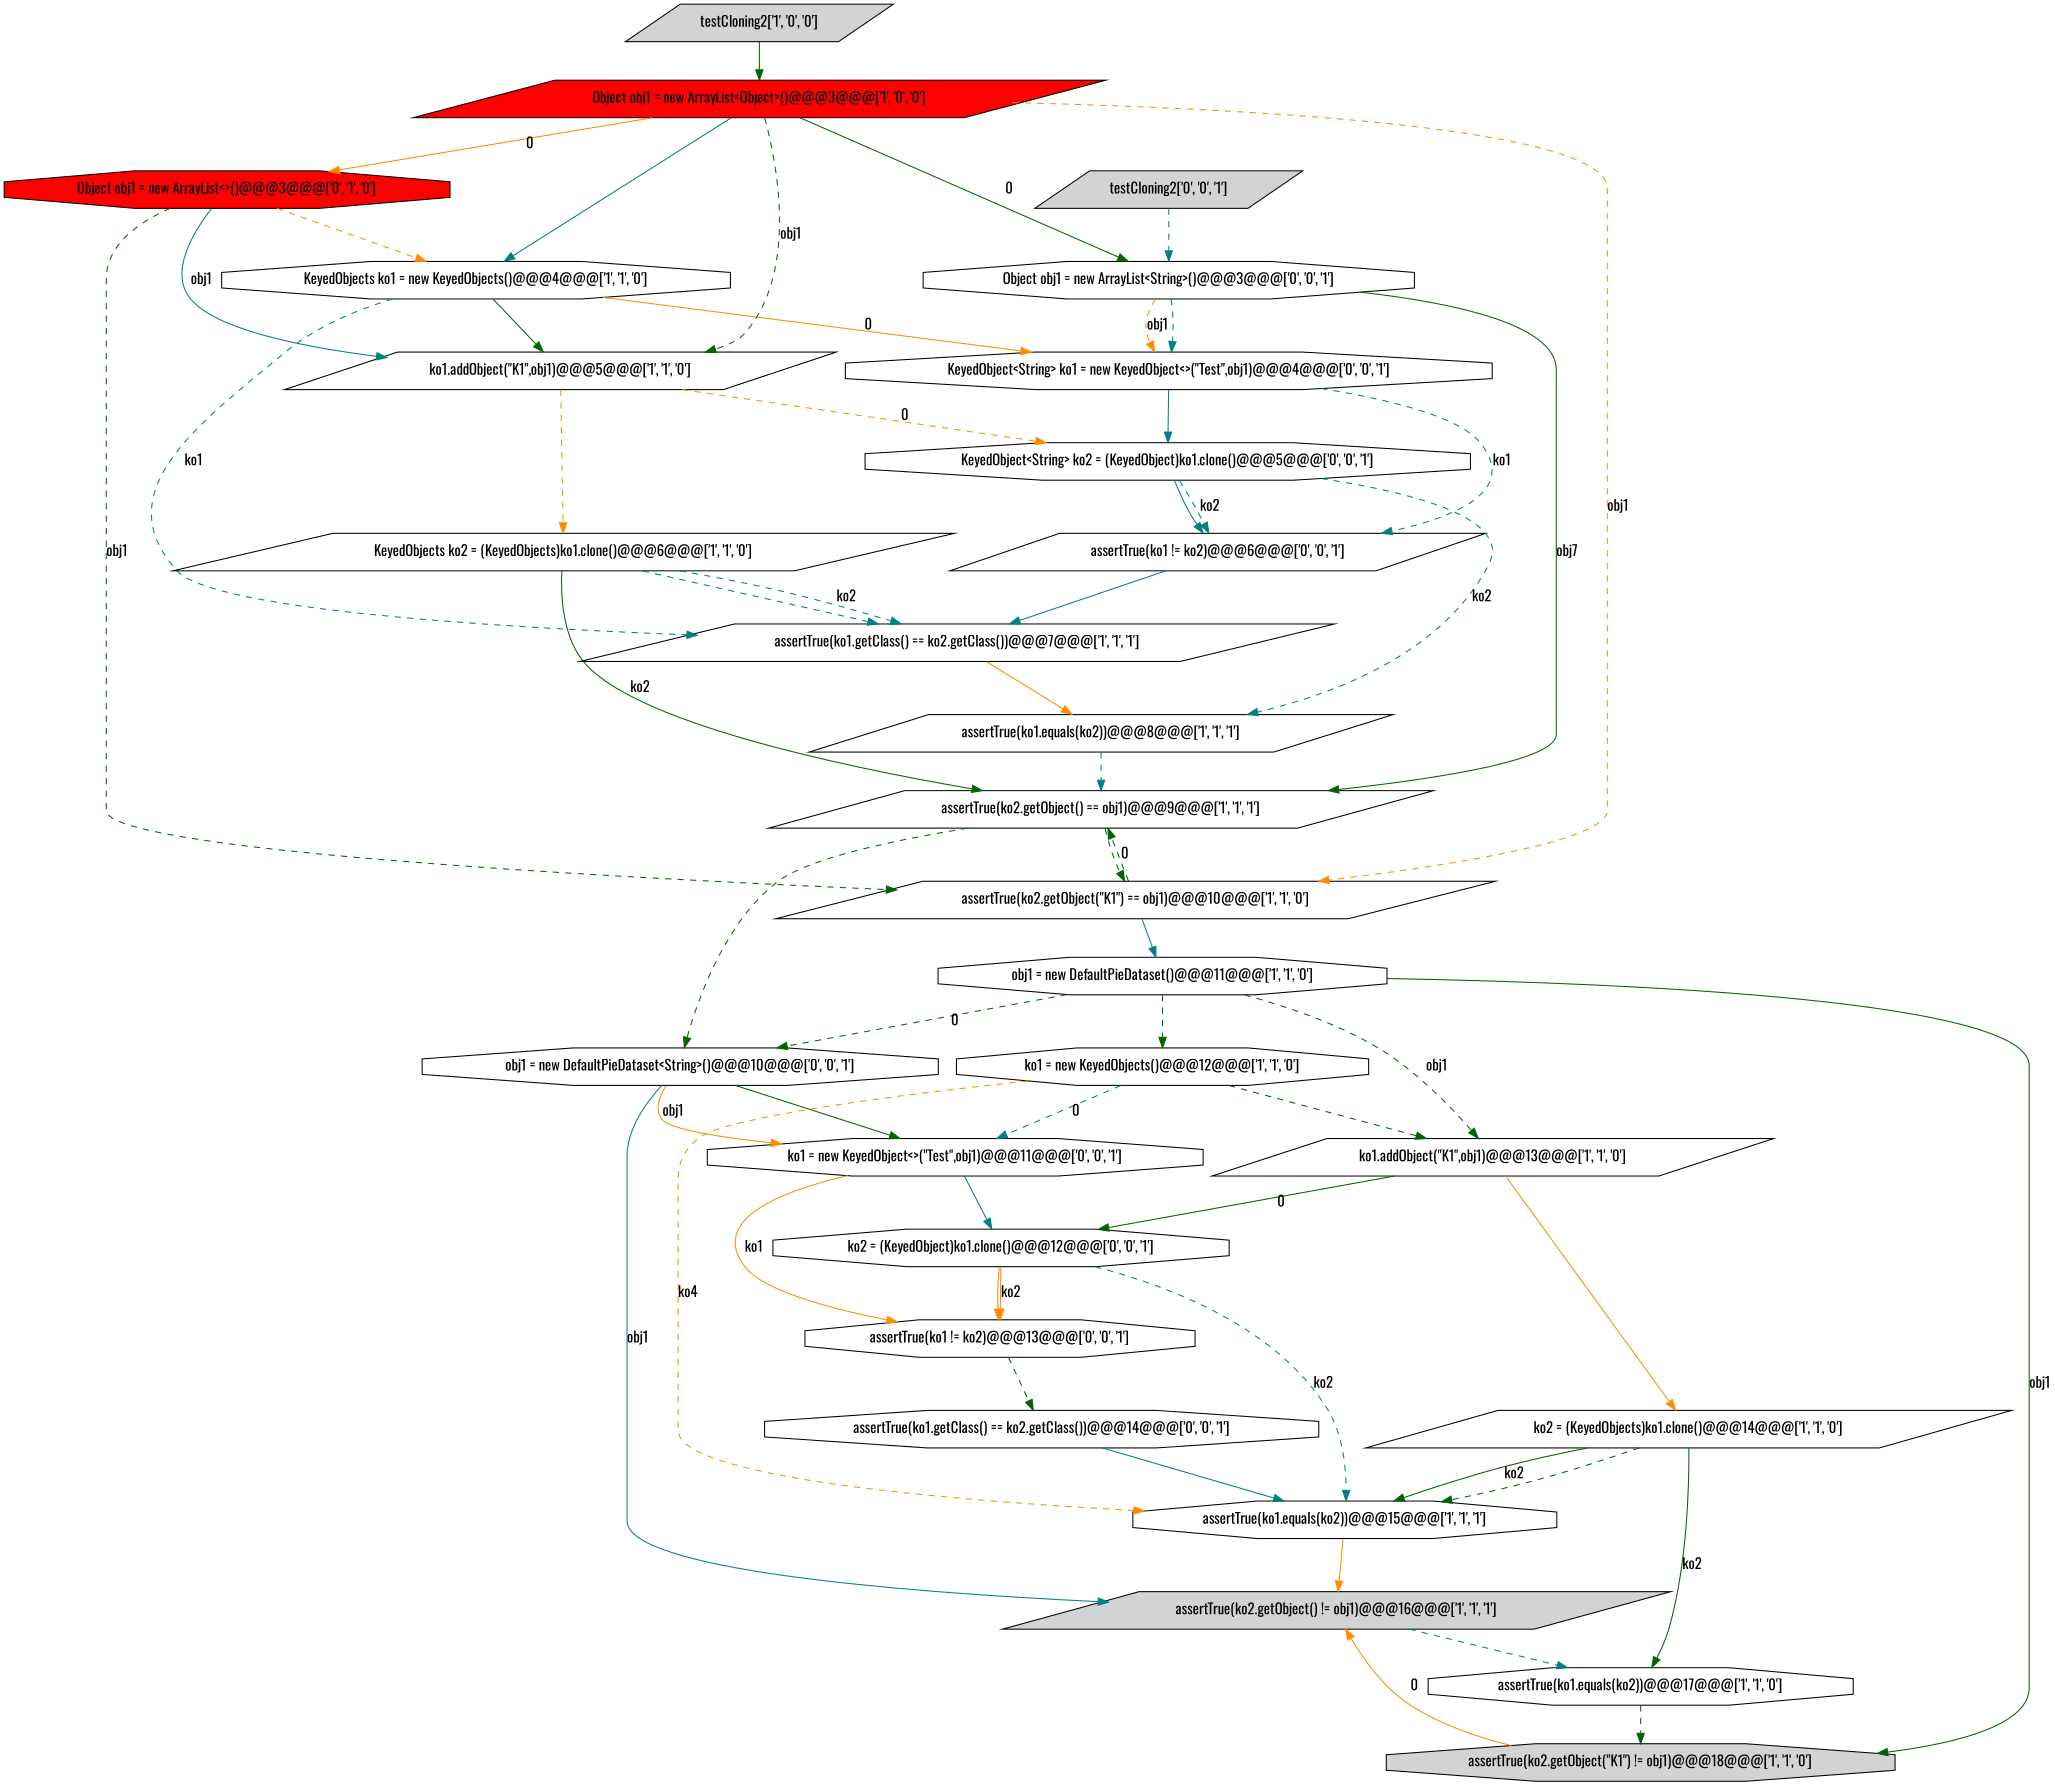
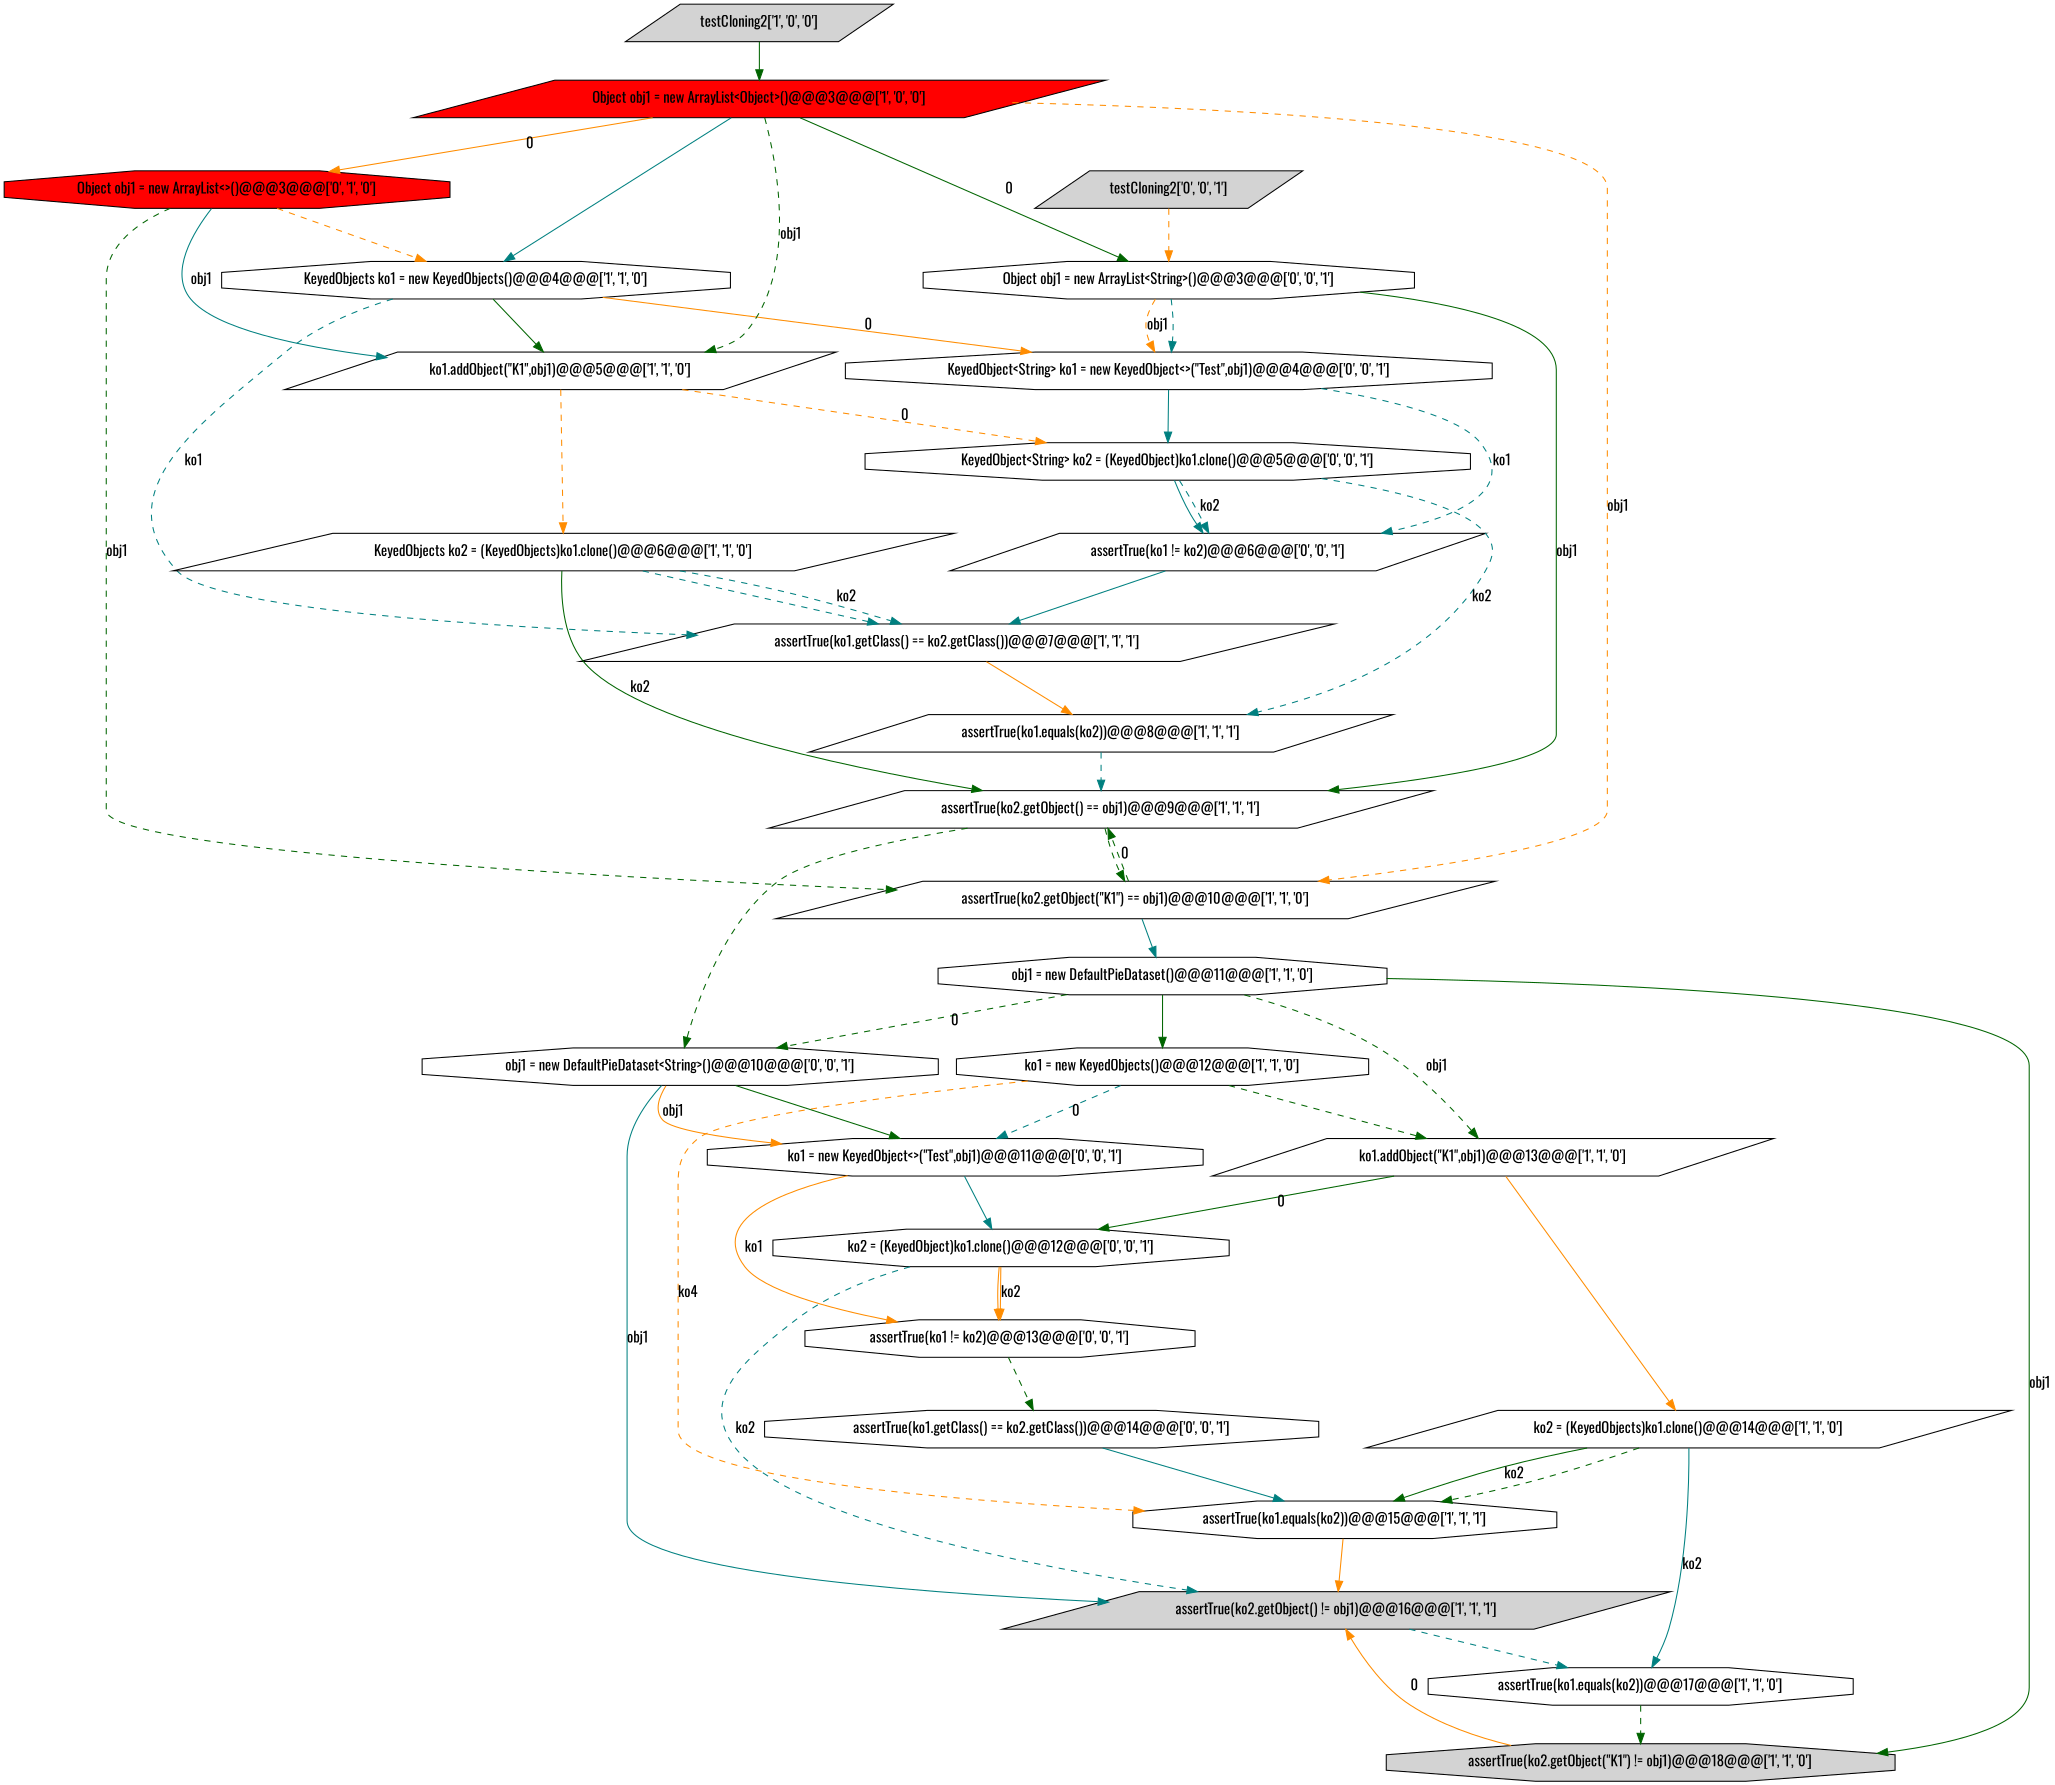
edge "testCloning2['0', '0', '1']" -> "Object obj1 = new ArrayList<String>()@@@3@@@['0', '0', '1']": color teal -> darkorange
edge "Object obj1 = new ArrayList<String>()@@@3@@@['0', '0', '1']" -> "assertTrue(ko2.getObject() == obj1)@@@9@@@['1', '1', '1']": label "obj7" -> "obj1"
edge "obj1 = new DefaultPieDataset()@@@11@@@['1', '1', '0']" -> "ko1 = new KeyedObjects()@@@12@@@['1', '1', '0']": style dashed -> solid
edge "ko2 = (KeyedObject)ko1.clone()@@@12@@@['0', '0', '1']" -> "assertTrue(ko1.equals(ko2))@@@15@@@['1', '1', '1']": now "ko2 = (KeyedObject)ko1.clone()@@@12@@@['0', '0', '1']" -> "assertTrue(ko2.getObject() != obj1)@@@16@@@['1', '1', '1']"
edge "ko2 = (KeyedObjects)ko1.clone()@@@14@@@['1', '1', '0']" -> "assertTrue(ko1.equals(ko2))@@@17@@@['1', '1', '0']": color darkgreen -> teal
